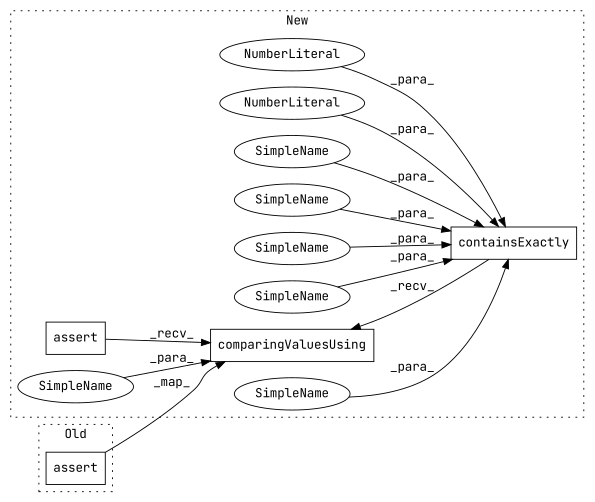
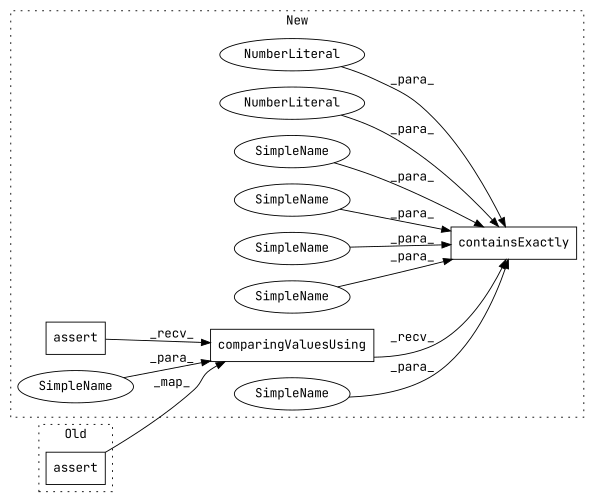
edge "containsExactly" -> "comparingValuesUsing": reversed
